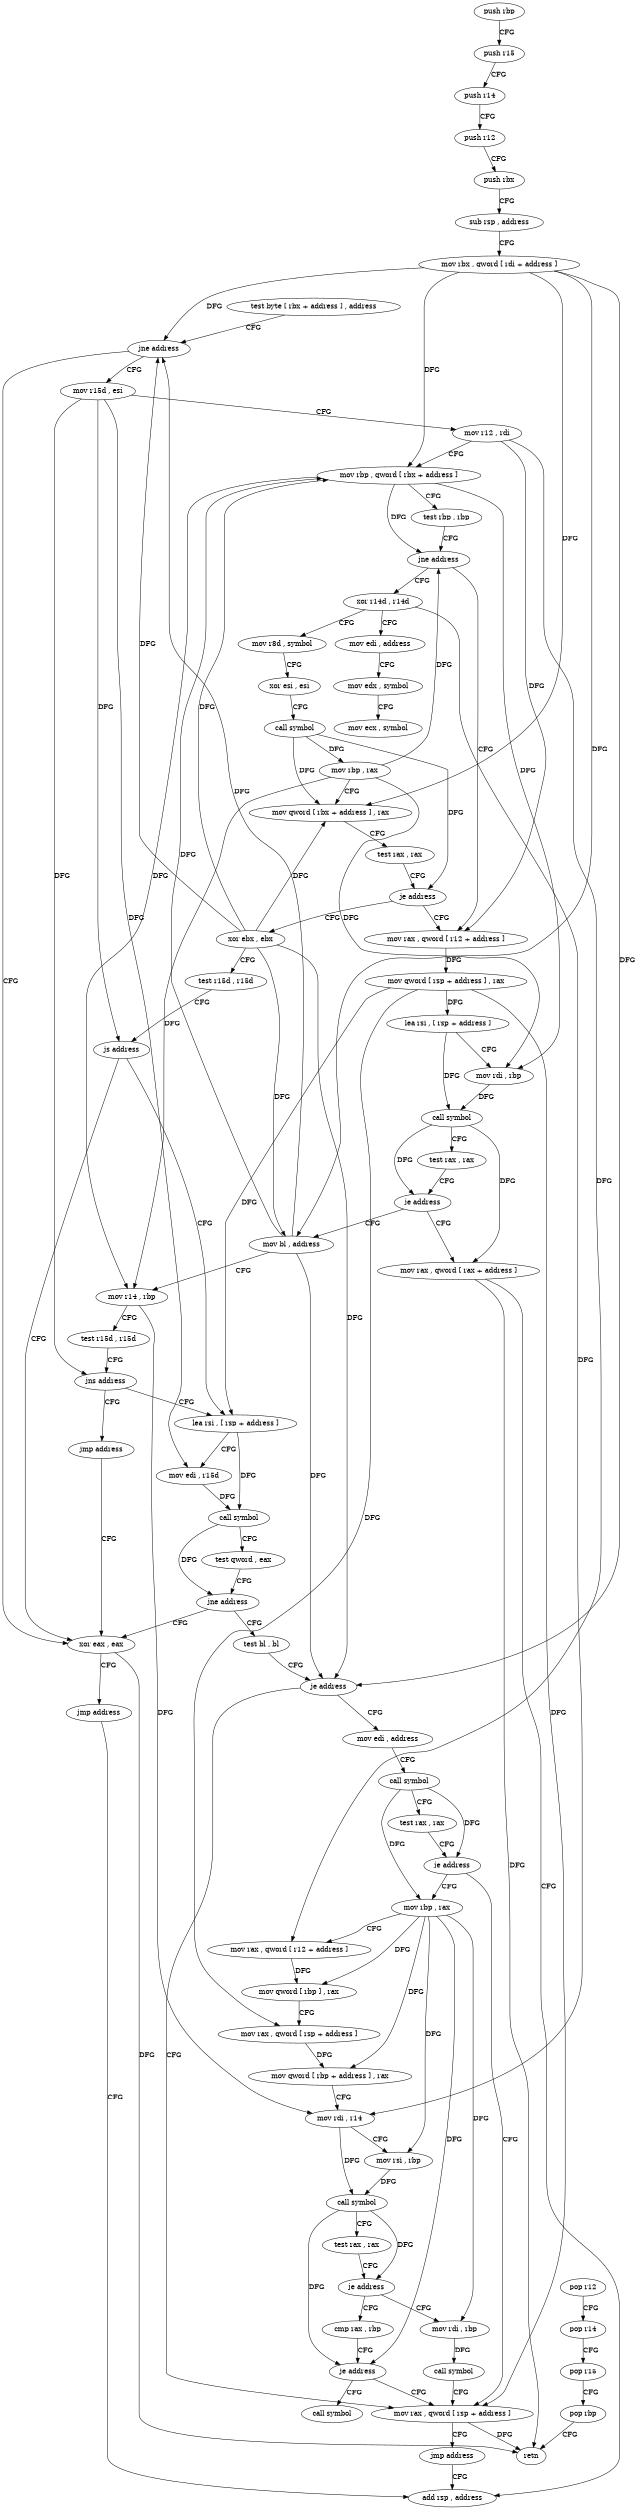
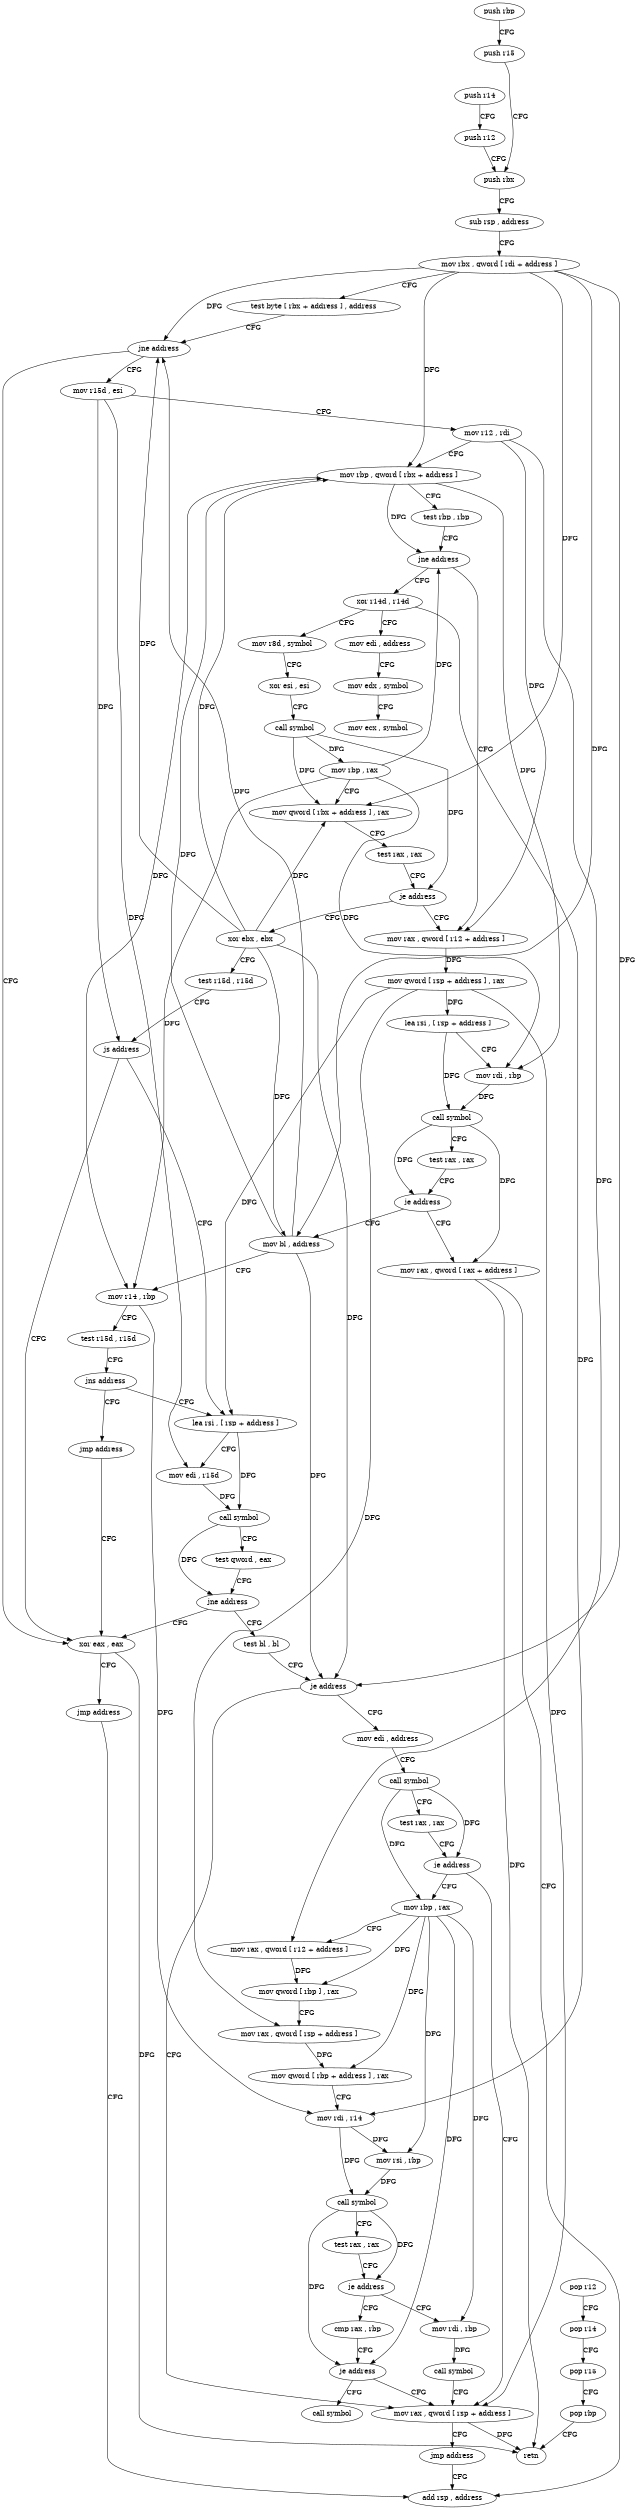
edge "push r15" -> "push r14": now "push r15" -> "push rbx"
edge "mov rbx , qword [ rdi + address ]" -> "test byte [ rbx + address ] , address": added, label "CFG"
edge "mov r15d , esi" -> "jns address": removed, label "DFG"
edge "mov rdi , r14" -> "mov rsi , rbp": label "CFG" -> "DFG"
